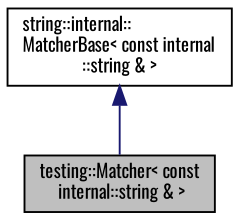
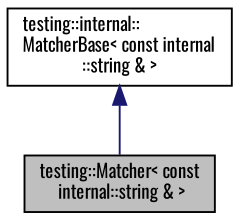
node "string::internal:: MatcherBase< const internal ::string & >": label "string::internal:: MatcherBase< const internal ::string & >" -> "testing::internal:: MatcherBase< const internal ::string & >"
